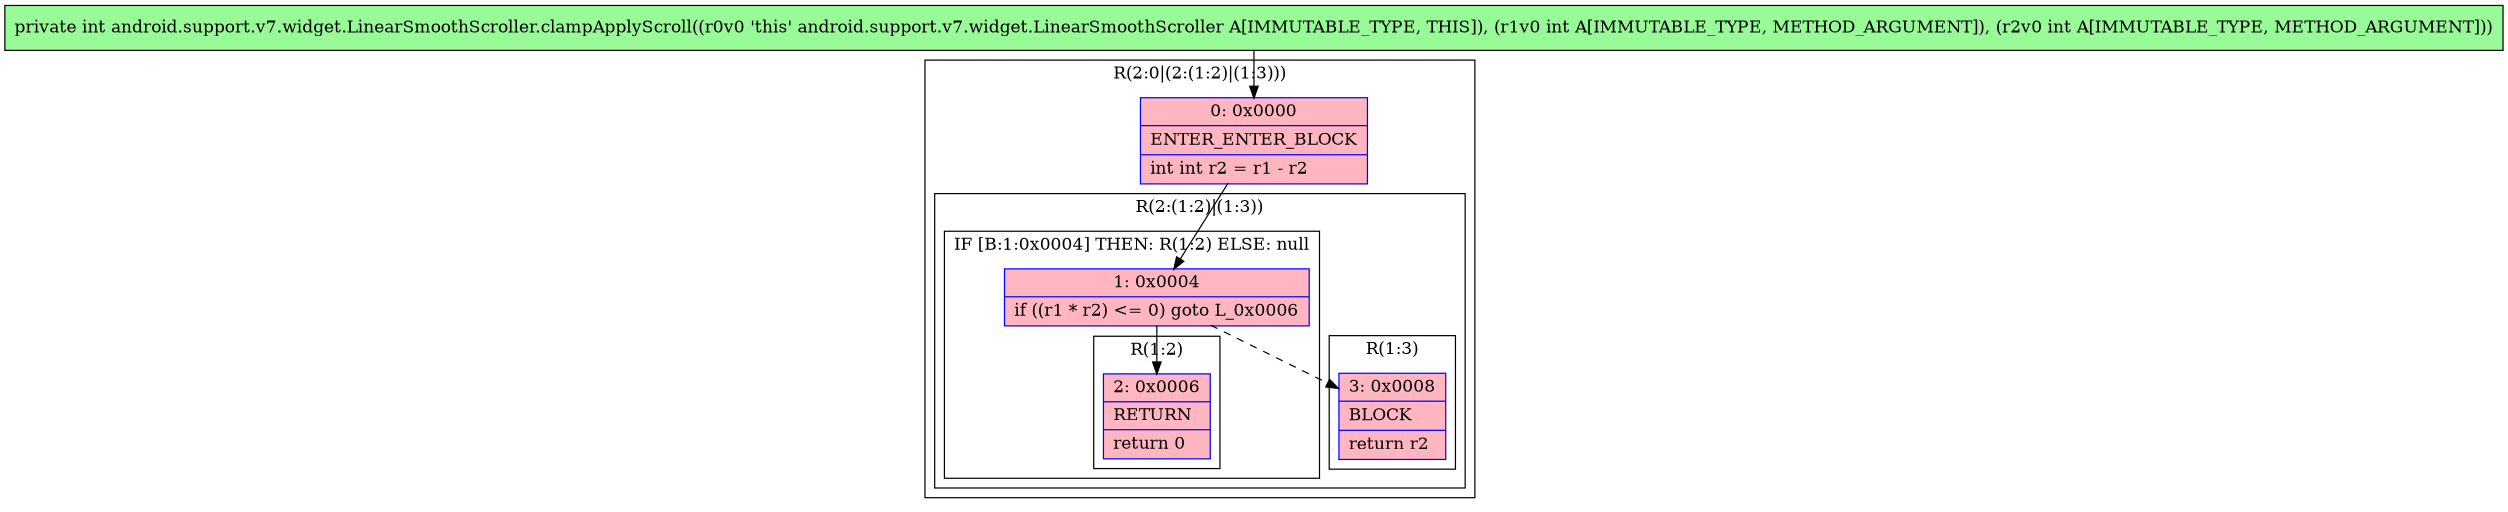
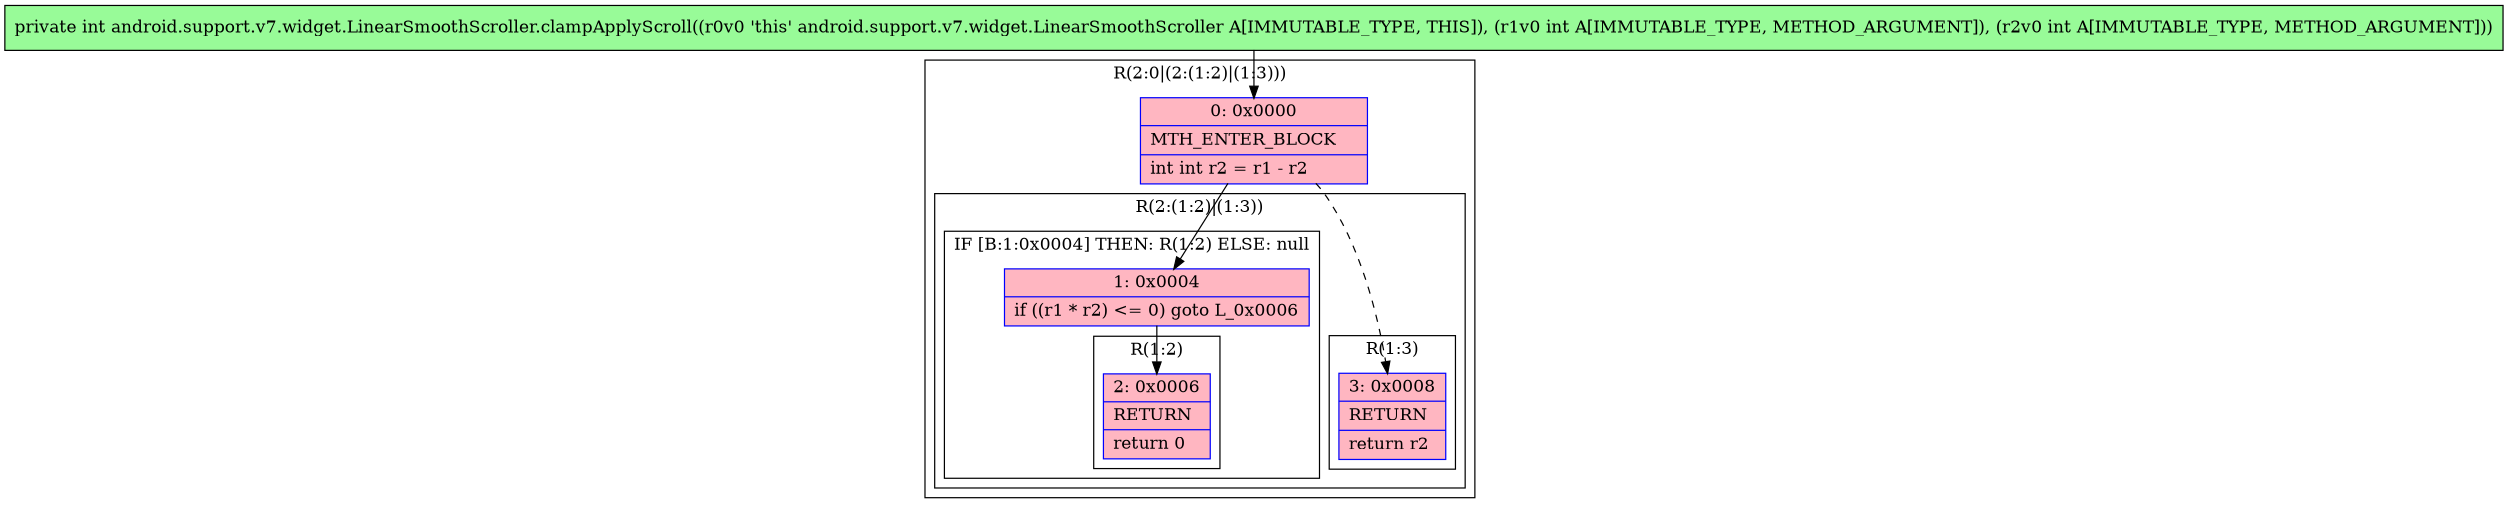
node "0: 0x0000": text "ENTER_ENTER_BLOCK" -> "MTH_ENTER_BLOCK"
edge "1: 0x0004" -> "3: 0x0008": now "0: 0x0000" -> "3: 0x0008"
node "3: 0x0008": text "BLOCK" -> "RETURN"
